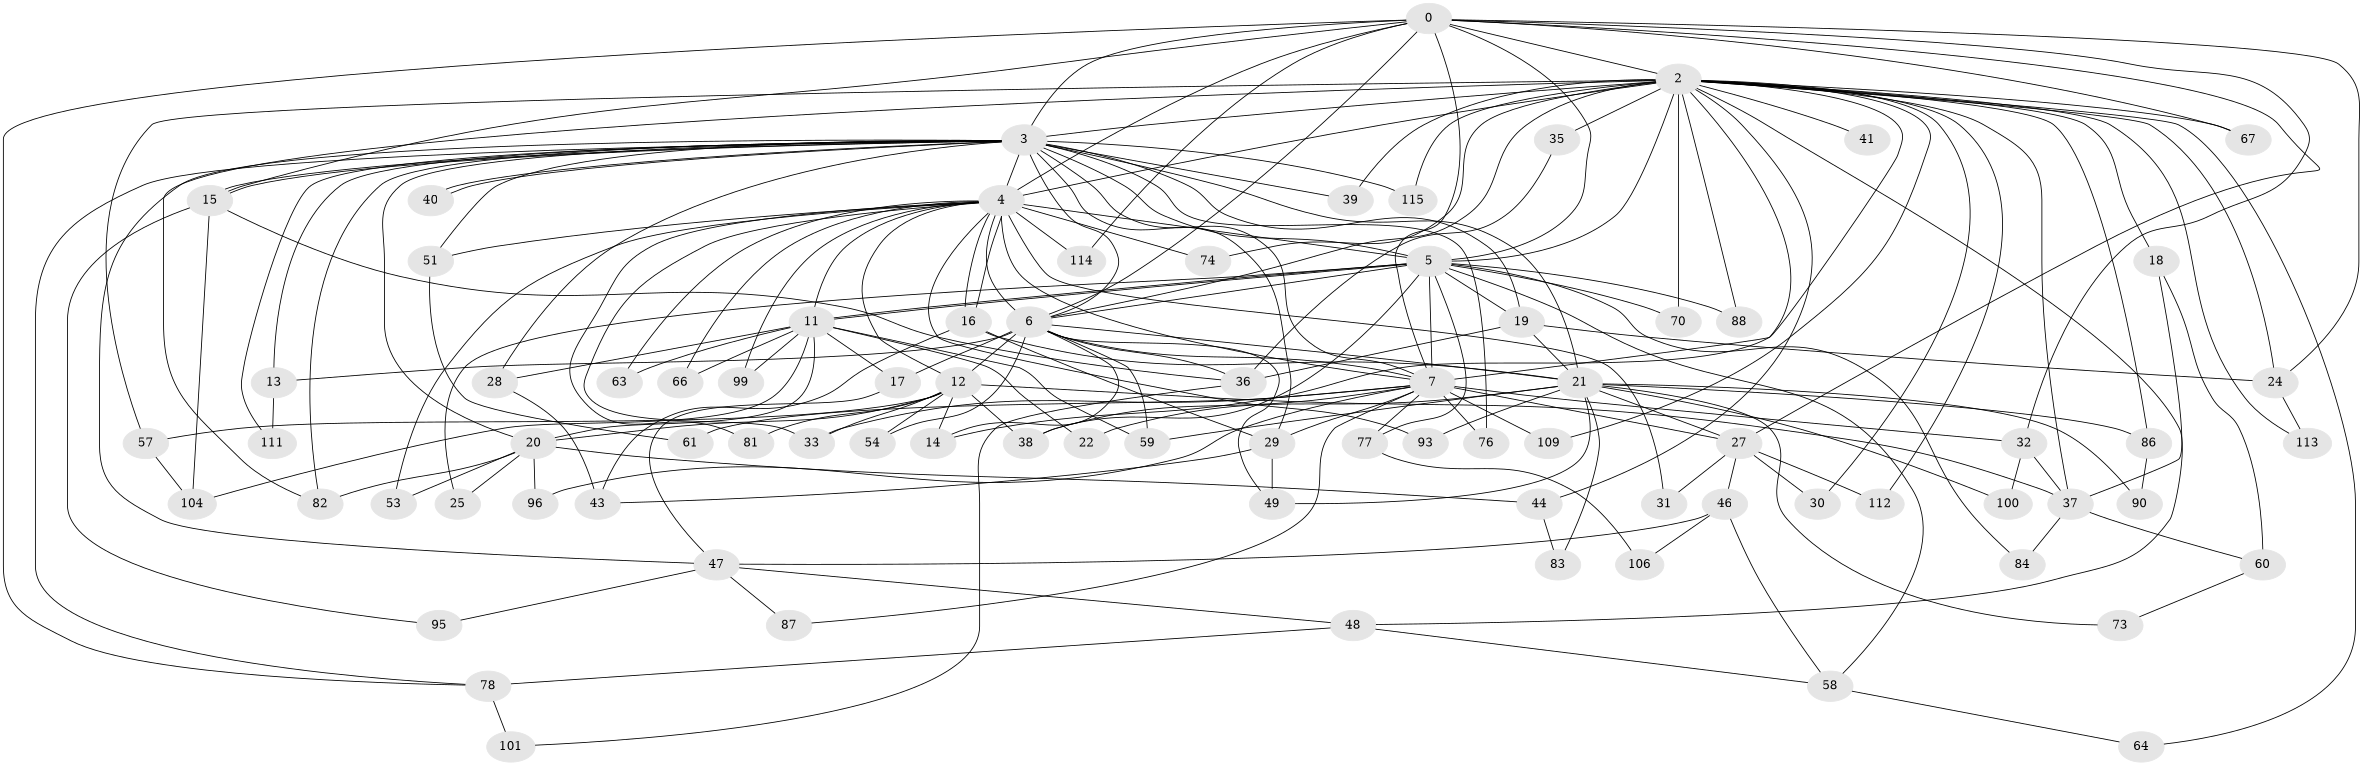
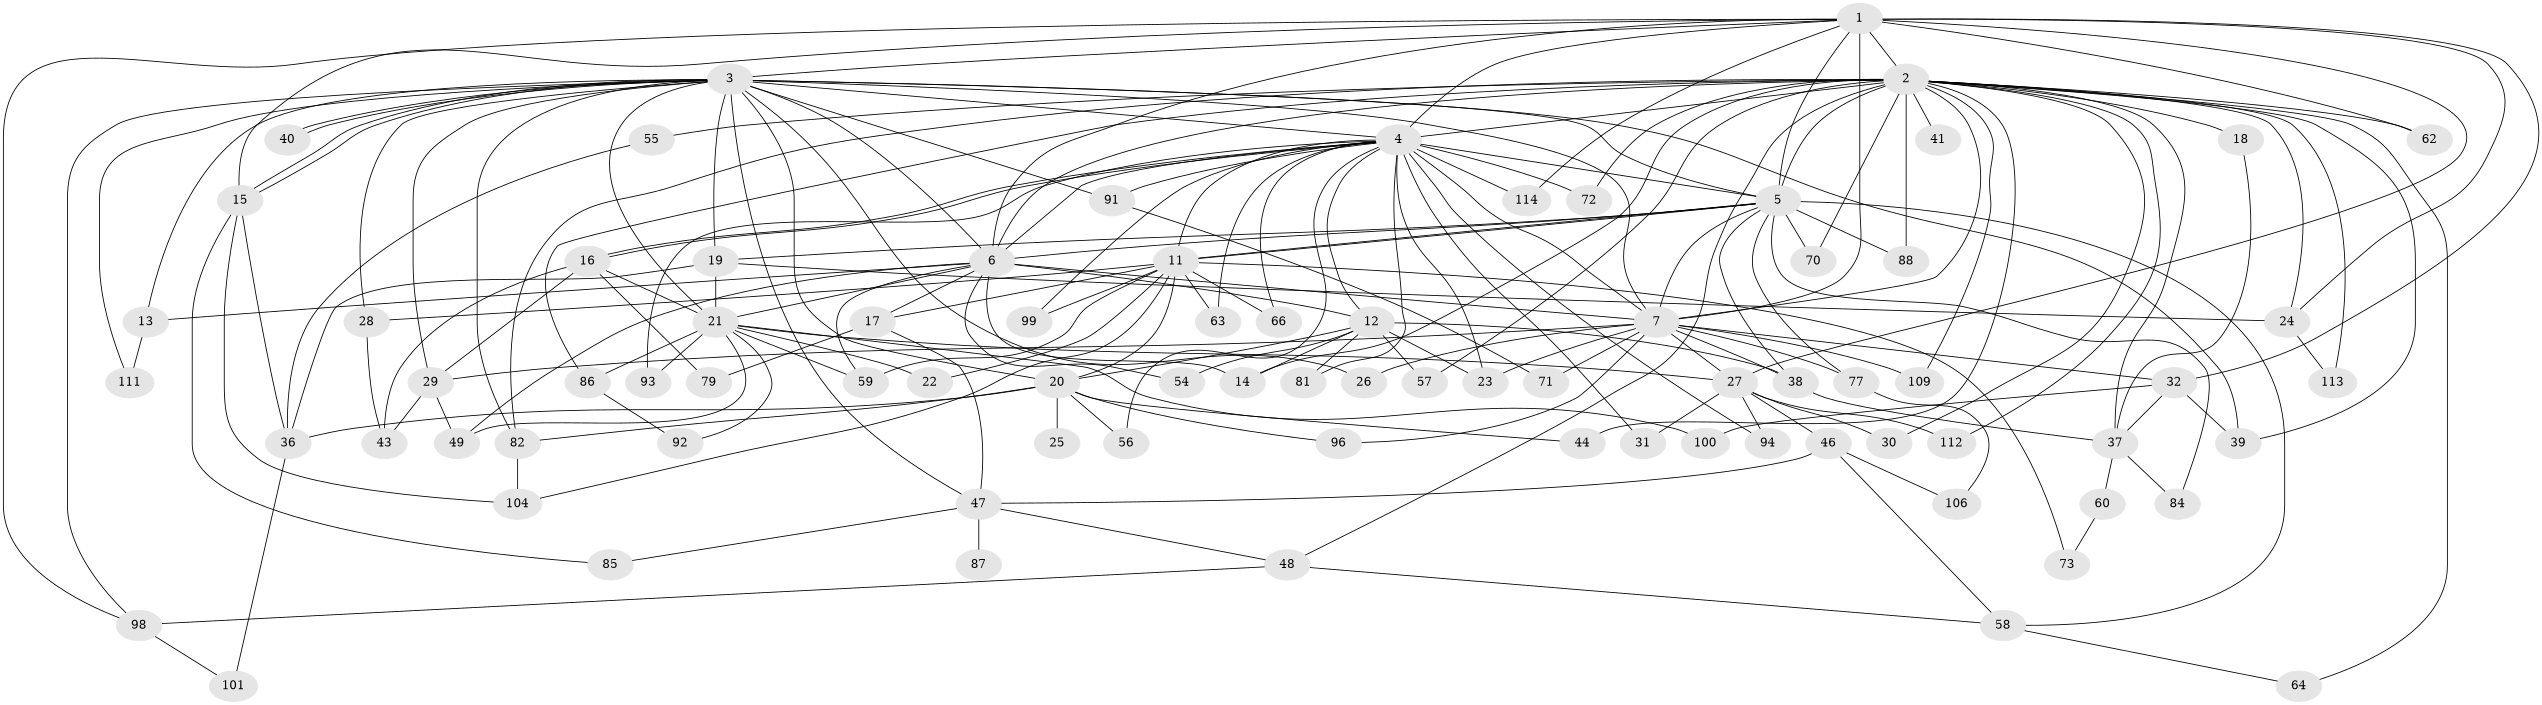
node "0": label "0" -> "1"
edge "2" -- "3": removed
node "35": label "35" -> "55"
node "67": label "67" -> "62"
node "115": removed
node "51": label "51" -> "91"
node "74": label "74" -> "72"
edge "5" -- "25": removed
edge "6" -- "36": now "20" -- "36"
node "79": added
edge "12" -- "37": now "38" -- "37"
edge "32" -- "39": added
edge "18" -- "60": removed
node "61": label "61" -> "71"
node "33": label "33" -> "23"
node "76": label "76" -> "26"
node "94": added
edge "57" -- "104": now "82" -- "104"
node "53": label "53" -> "56"
node "90": label "90" -> "92"
edge "21" -- "73": now "11" -- "73"
node "83": removed
edge "7" -- "87": removed
node "95": label "95" -> "85"
node "78": label "78" -> "98"
